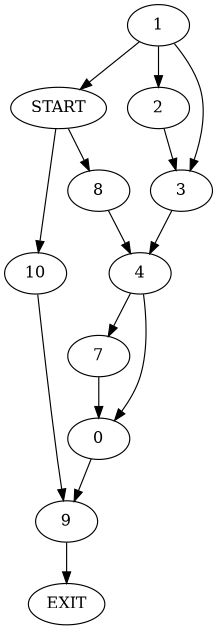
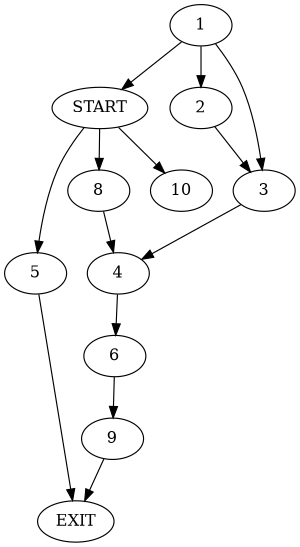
node "5": added
node "7": removed
edge "10" -> "9": removed
node "0": label "0" -> "6"
